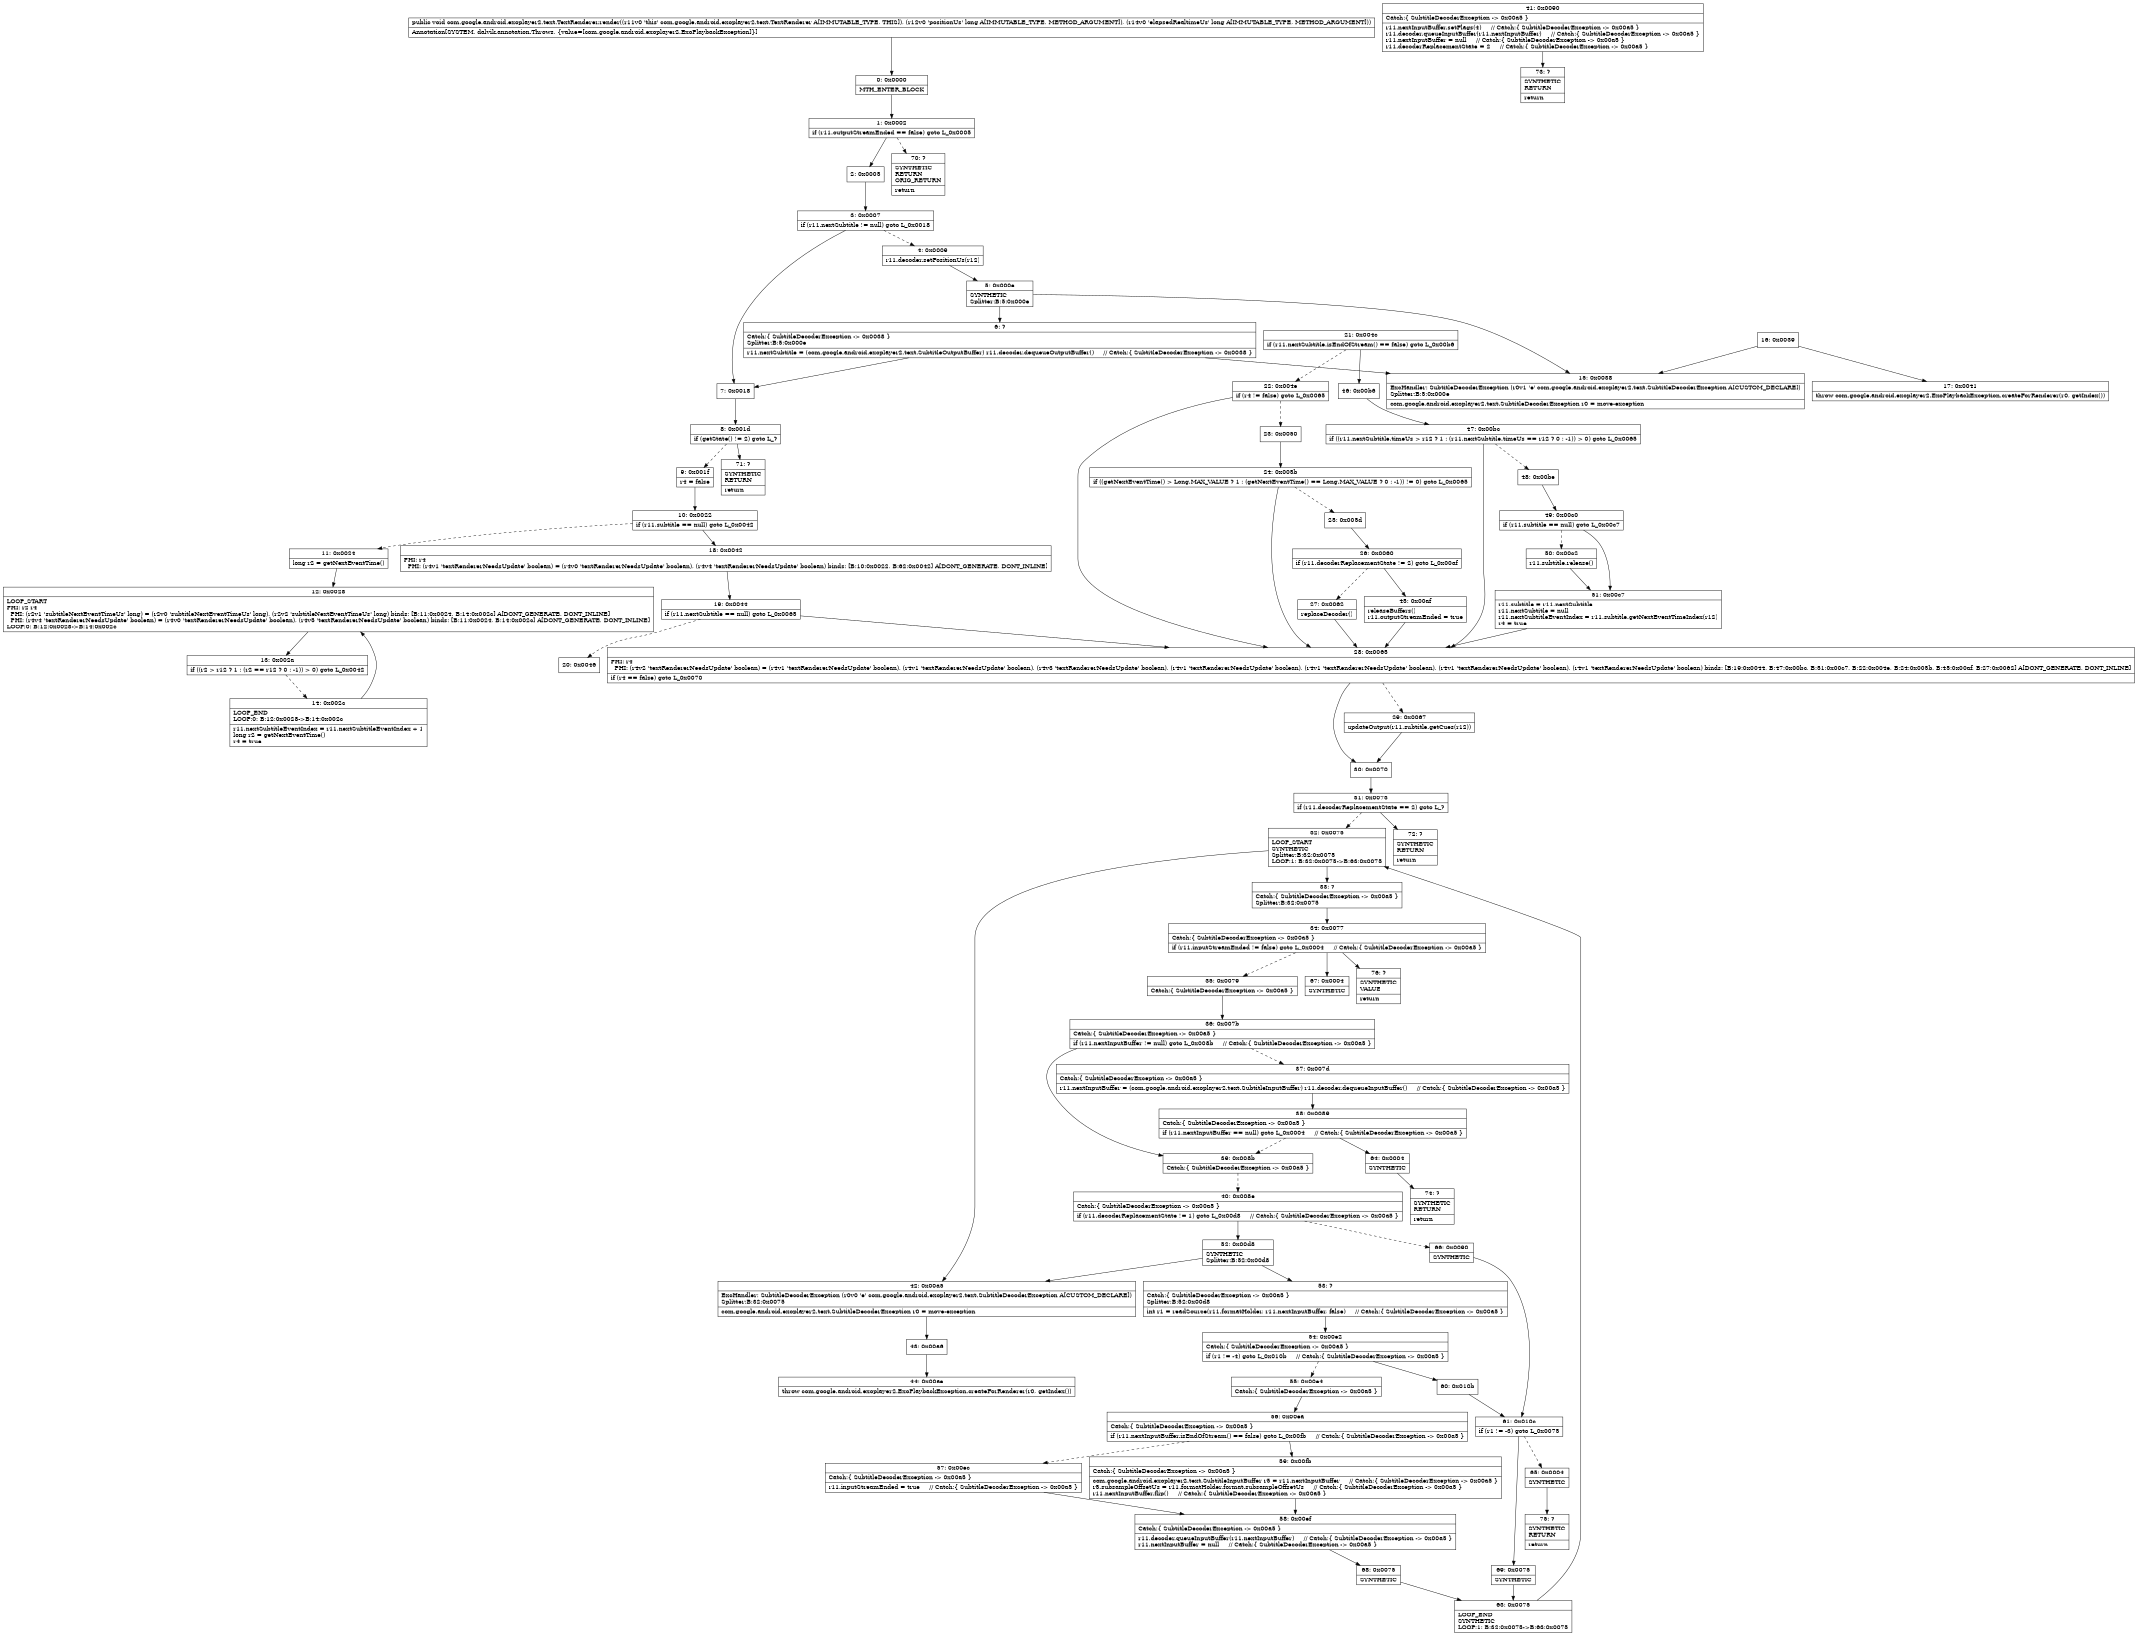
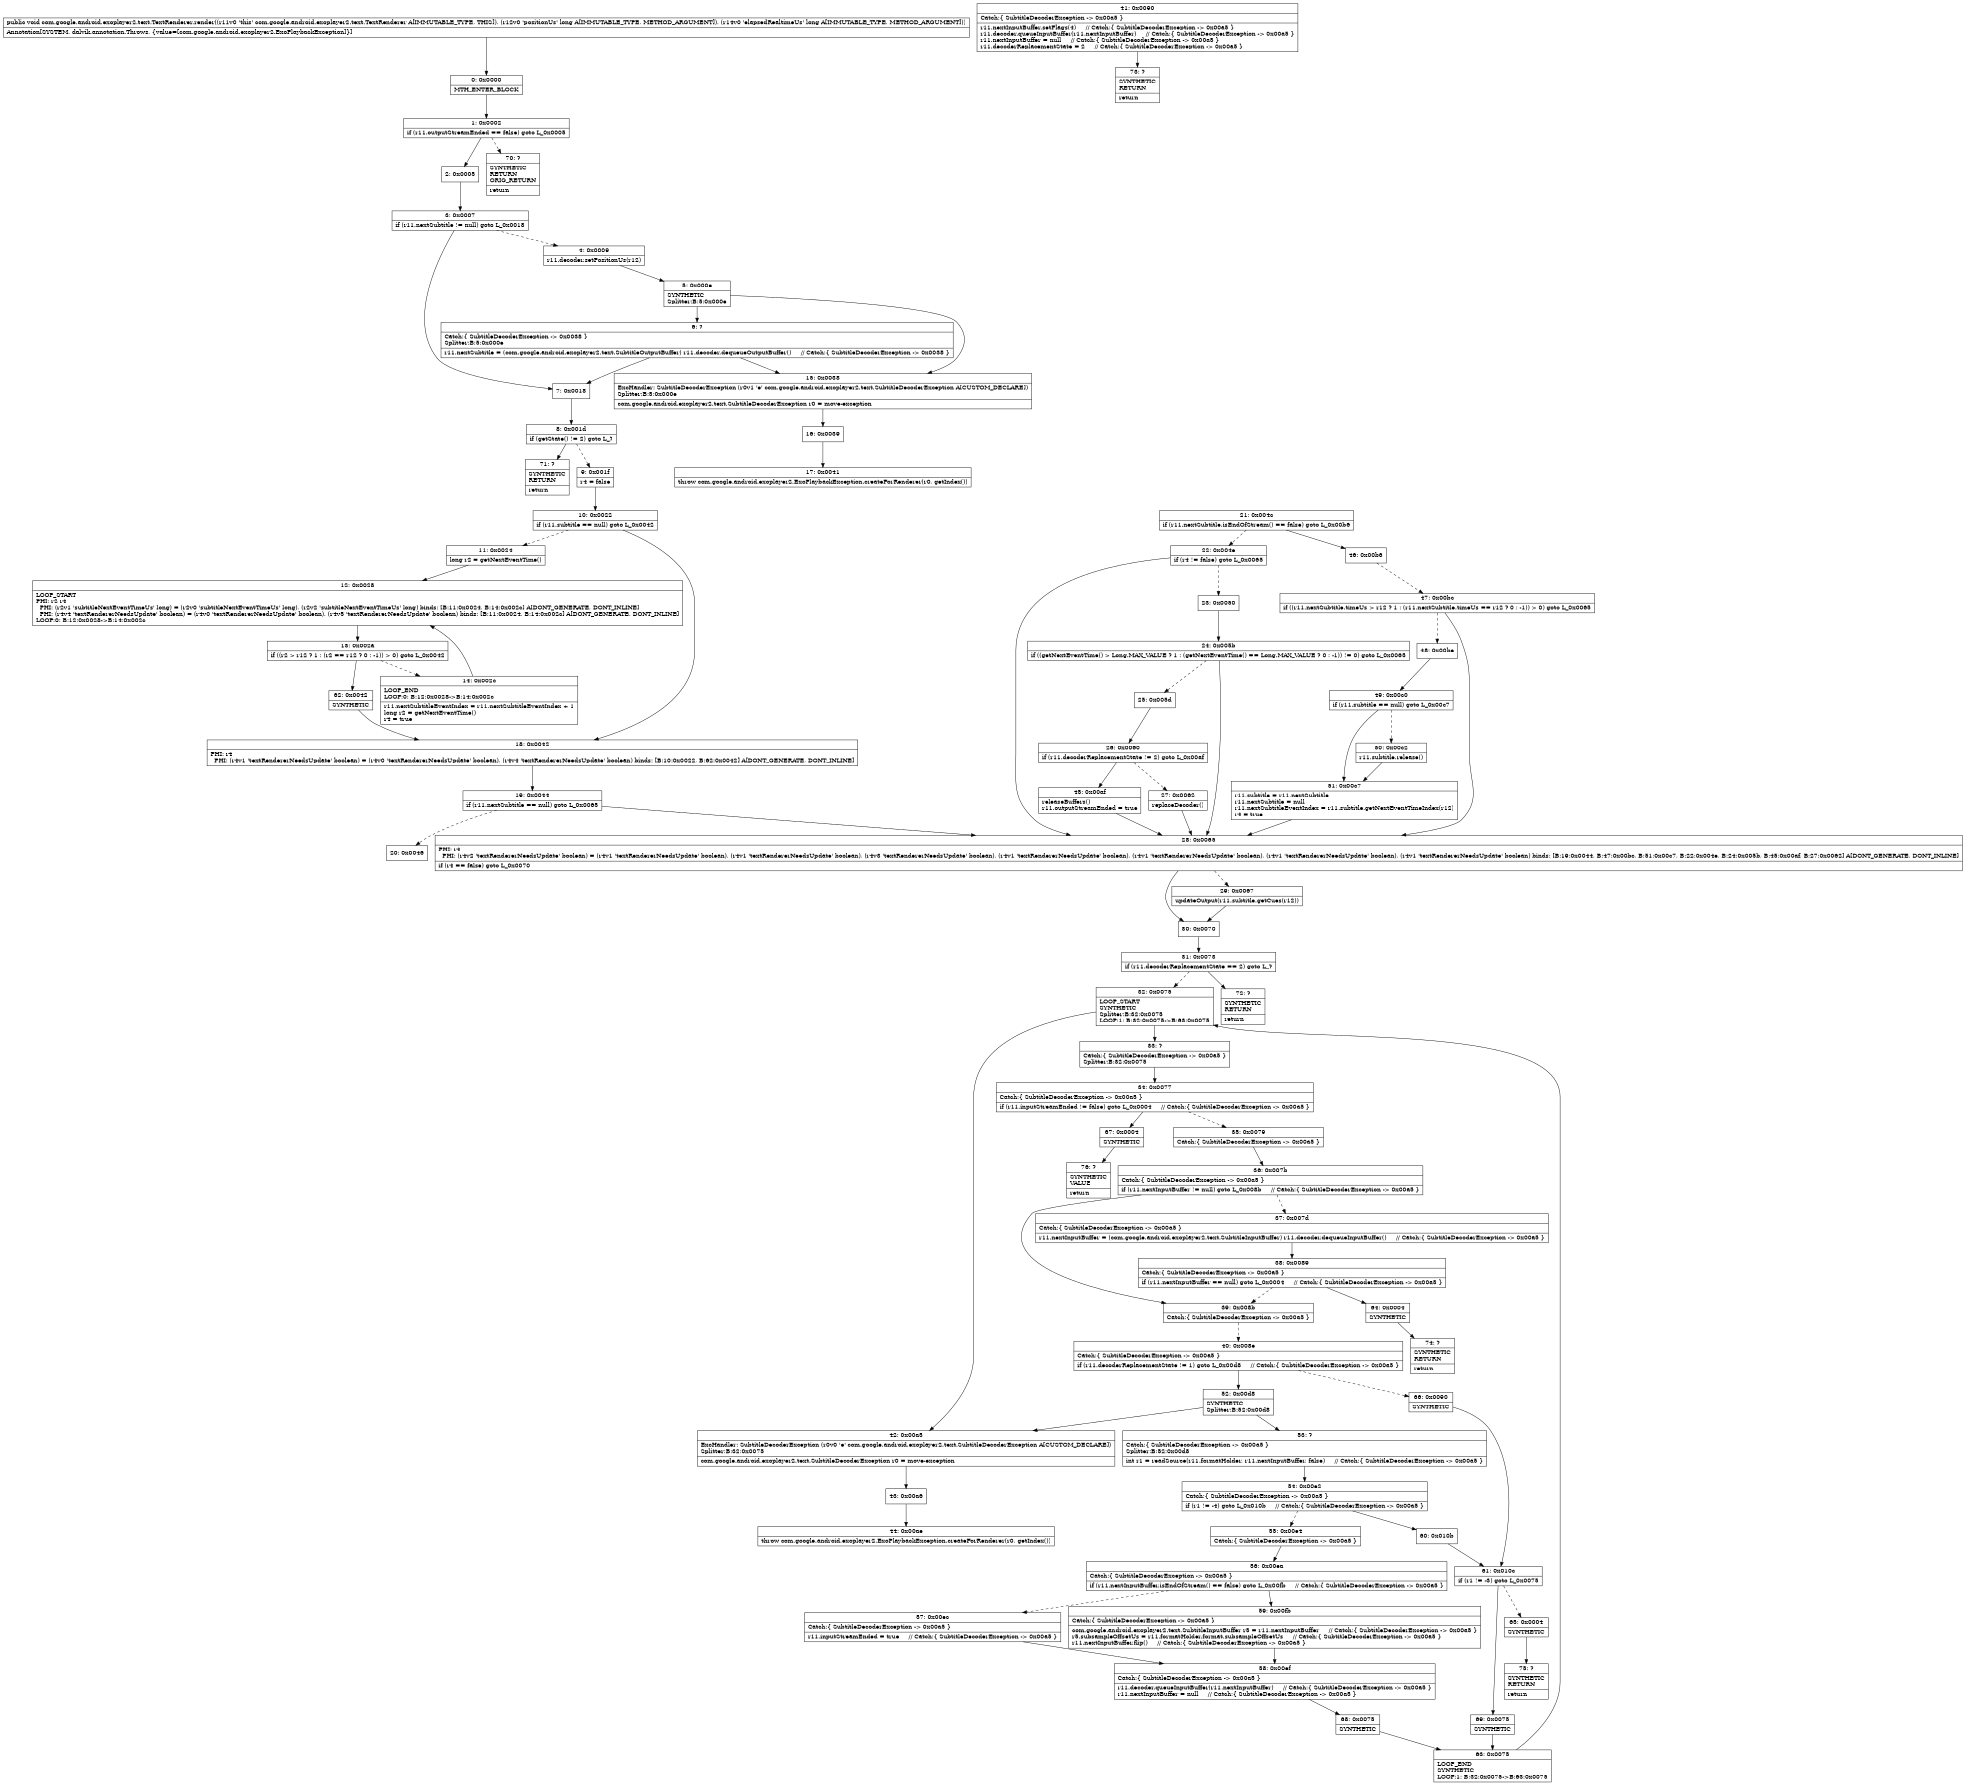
edge "16: 0x0039" -> "15: 0x0038": reversed
edge "46: 0x00b6" -> "47: 0x00bc": style solid -> dashed
node "62: 0x0042": added
edge "34: 0x0077" -> "76: ?": now "67: 0x0004" -> "76: ?"
